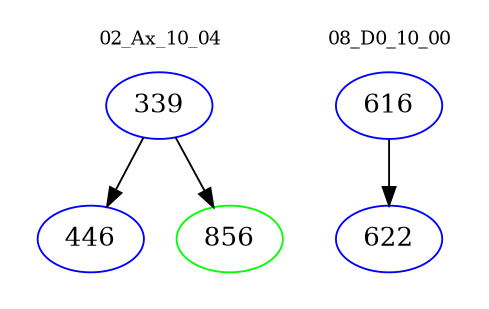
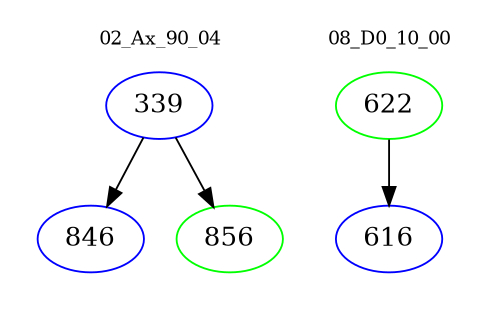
cluster "02_Ax_10_04": label "02_Ax_10_04" -> "02_Ax_90_04"
edge "616" -> "622": reversed
node "446": label "446" -> "846"
node "622": color blue -> green
